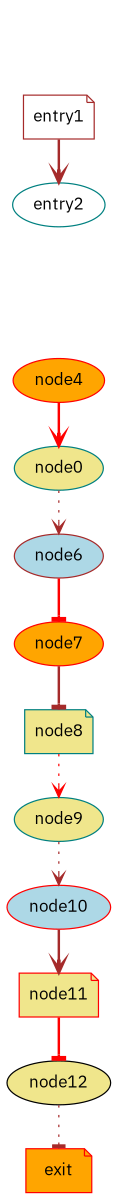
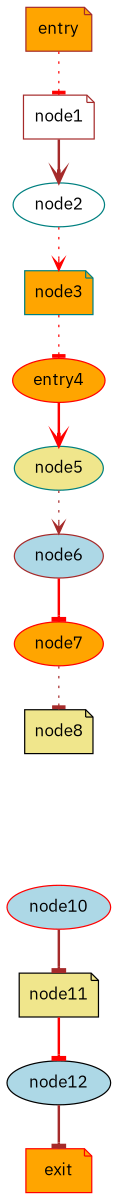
node "entry": added
node "entry1": label "entry1" -> "node1"
node "entry2": label "entry2" -> "node2"
node "node3": added
node "node4": label "node4" -> "entry4"
node "node0": label "node0" -> "node5"
edge "node7" -> "node8": style bold -> dotted
node "node8": color teal -> black
node "node9": removed
edge "node10" -> "node11": arrowhead vee -> tee
node "node11": color red -> black
node "node12": fillcolor khaki -> lightblue
edge "node12" -> "exit": style dotted -> bold
